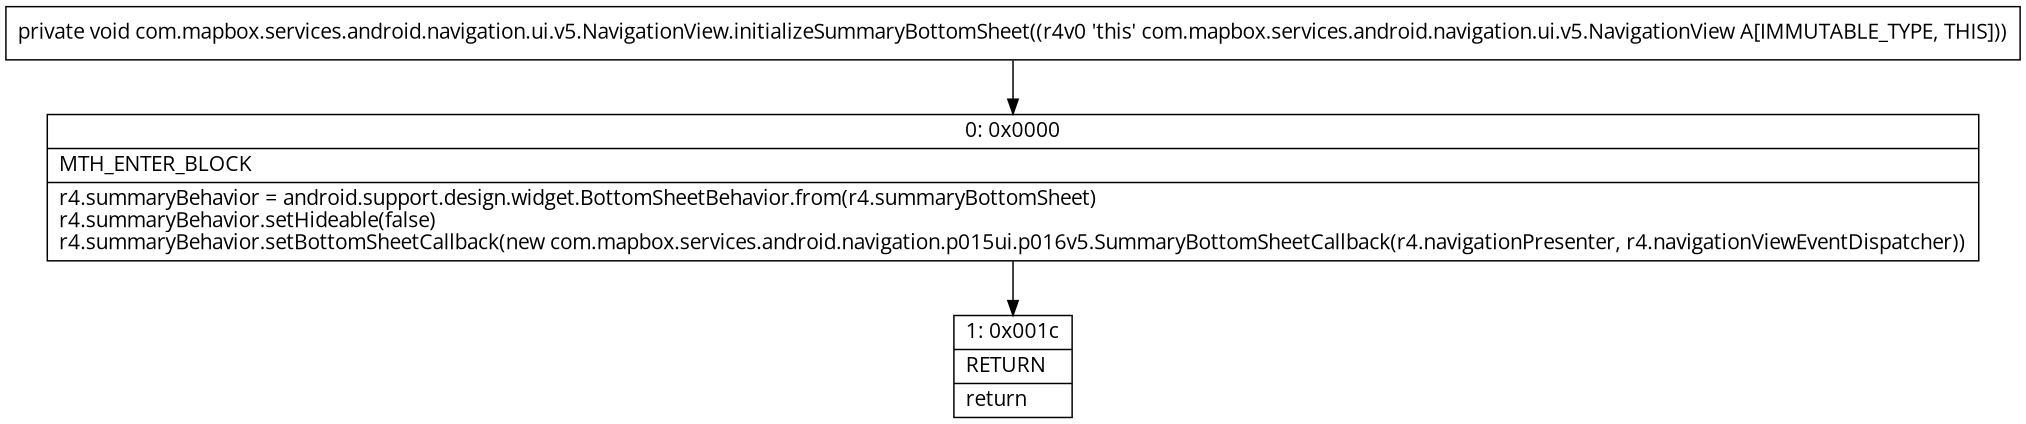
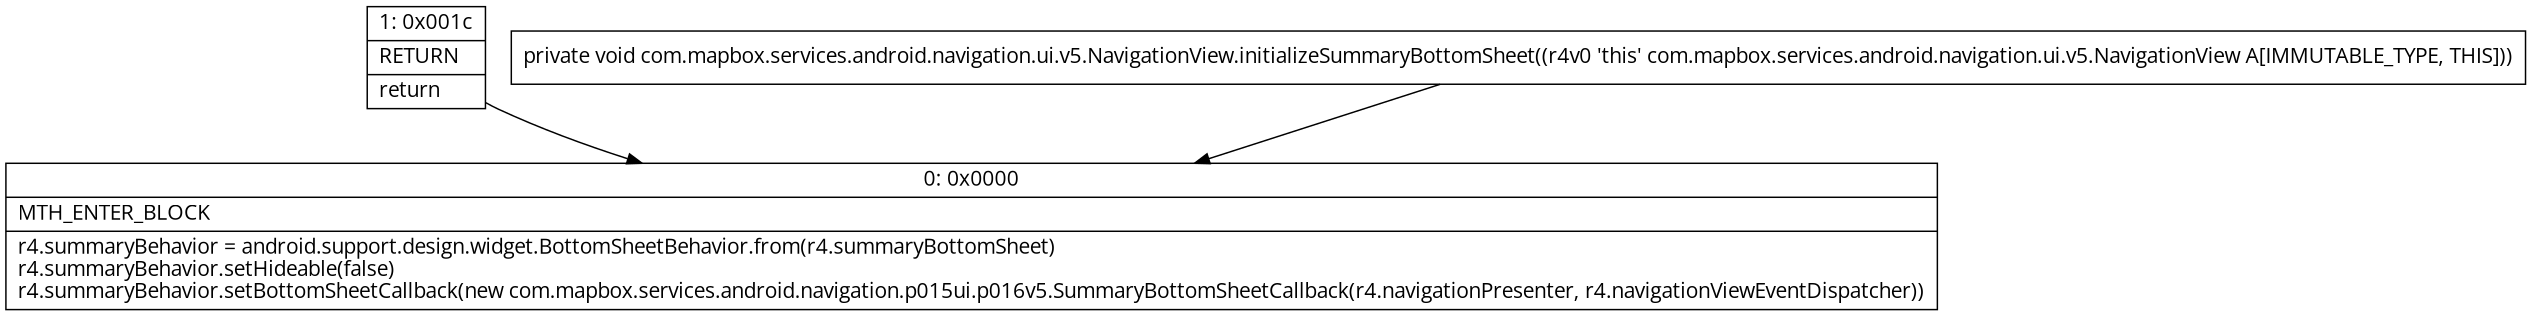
edge "0: 0x0000" -> "1: 0x001c": reversed
